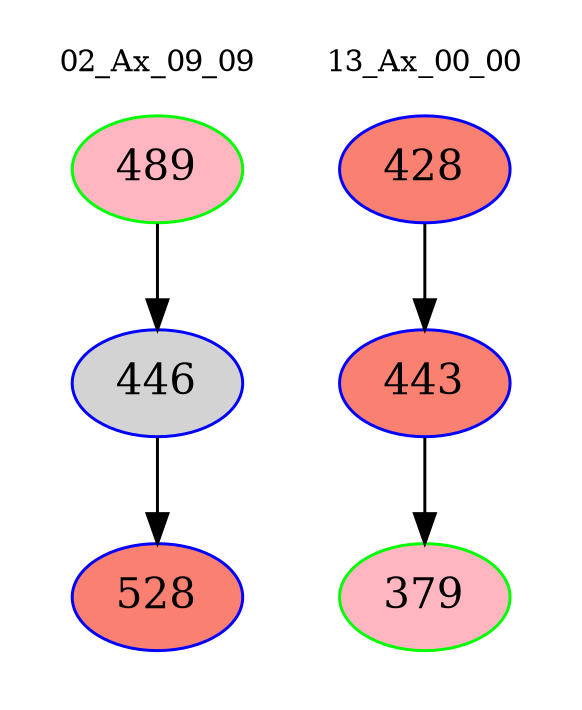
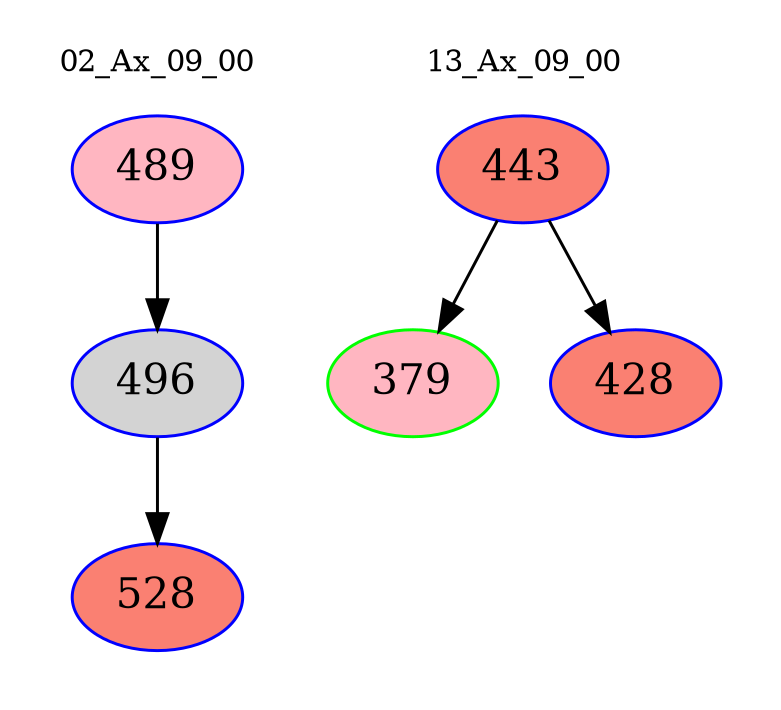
cluster "02_Ax_09_09": label "02_Ax_09_09" -> "02_Ax_09_00"
cluster "13_Ax_00_00": label "13_Ax_00_00" -> "13_Ax_09_00"
node "489": color green -> blue
edge "428" -> "443": reversed
node "446": label "446" -> "496"
